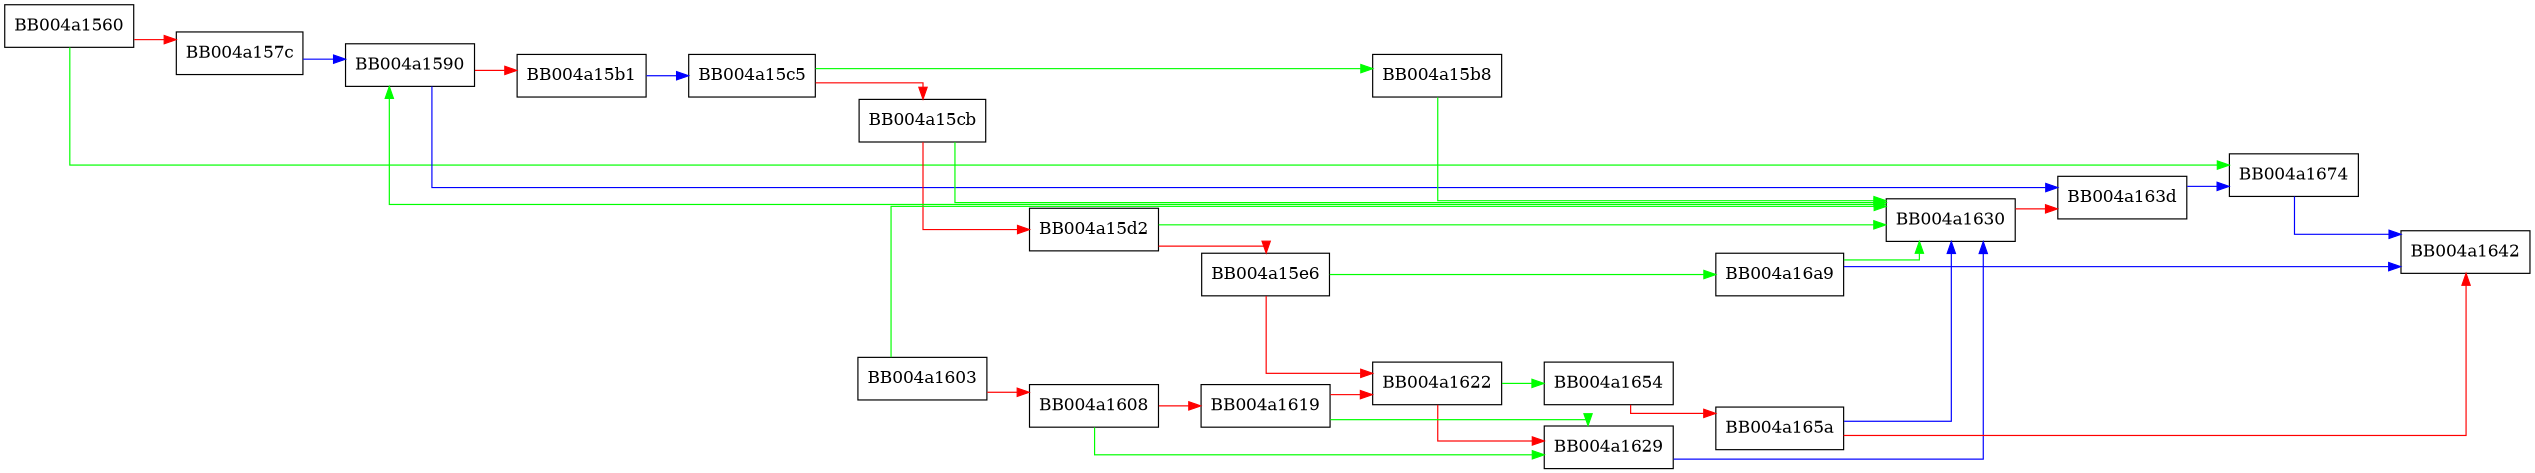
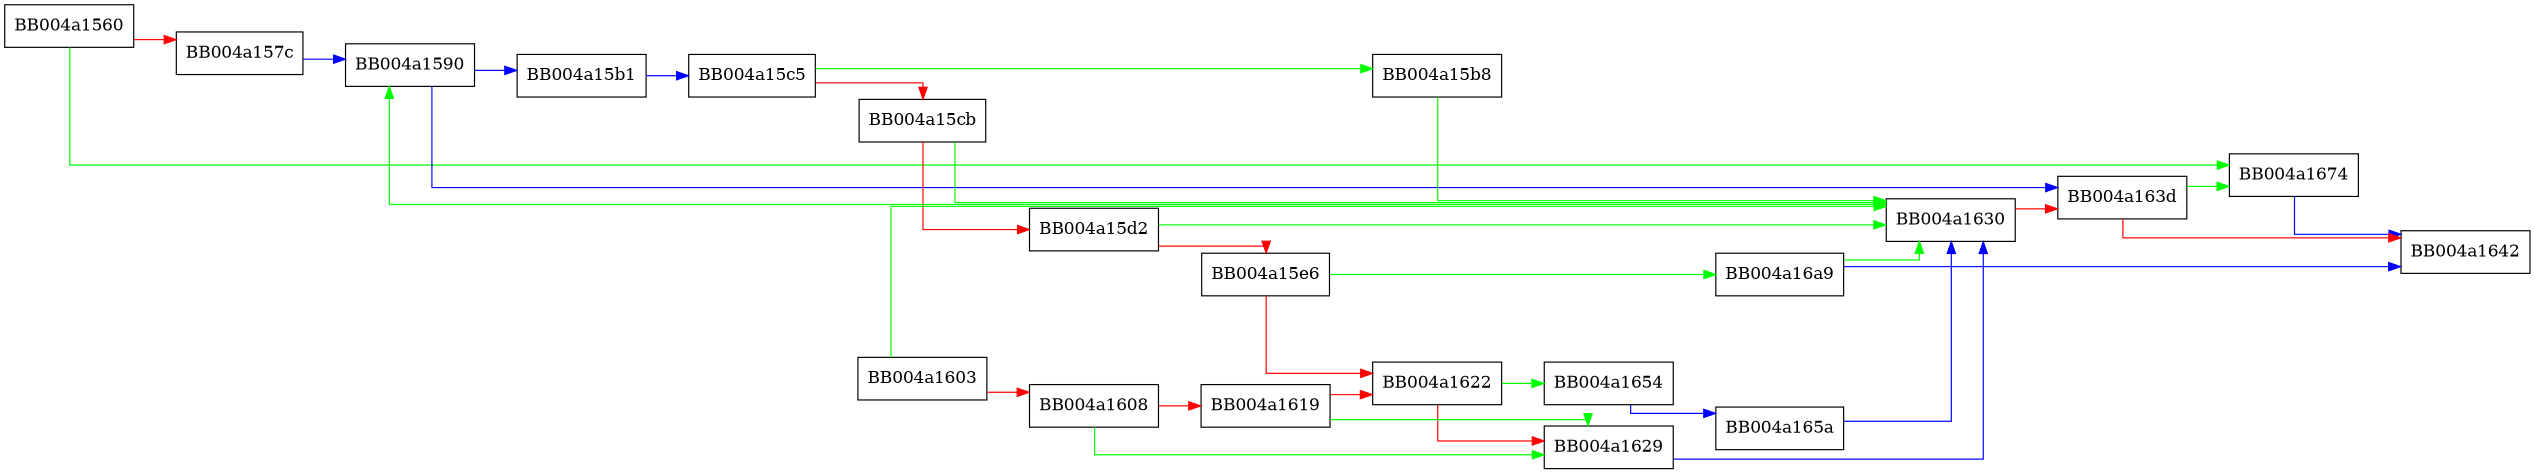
edge "BB004a1590" -> "BB004a15b1": color red -> blue
edge "BB004a163d" -> "BB004a1674": color blue -> green
edge "BB004a1654" -> "BB004a165a": color red -> blue
edge "BB004a165a" -> "BB004a1642": now "BB004a163d" -> "BB004a1642"
